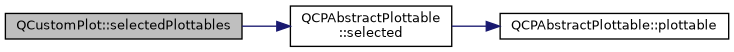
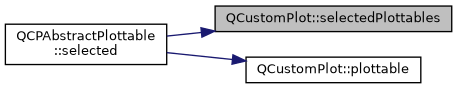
edge "QCustomPlot::selectedPlottables" -> "QCPAbstractPlottable ::selected": reversed
node "QCPAbstractPlottable::plottable": label "QCPAbstractPlottable::plottable" -> "QCustomPlot::plottable"
